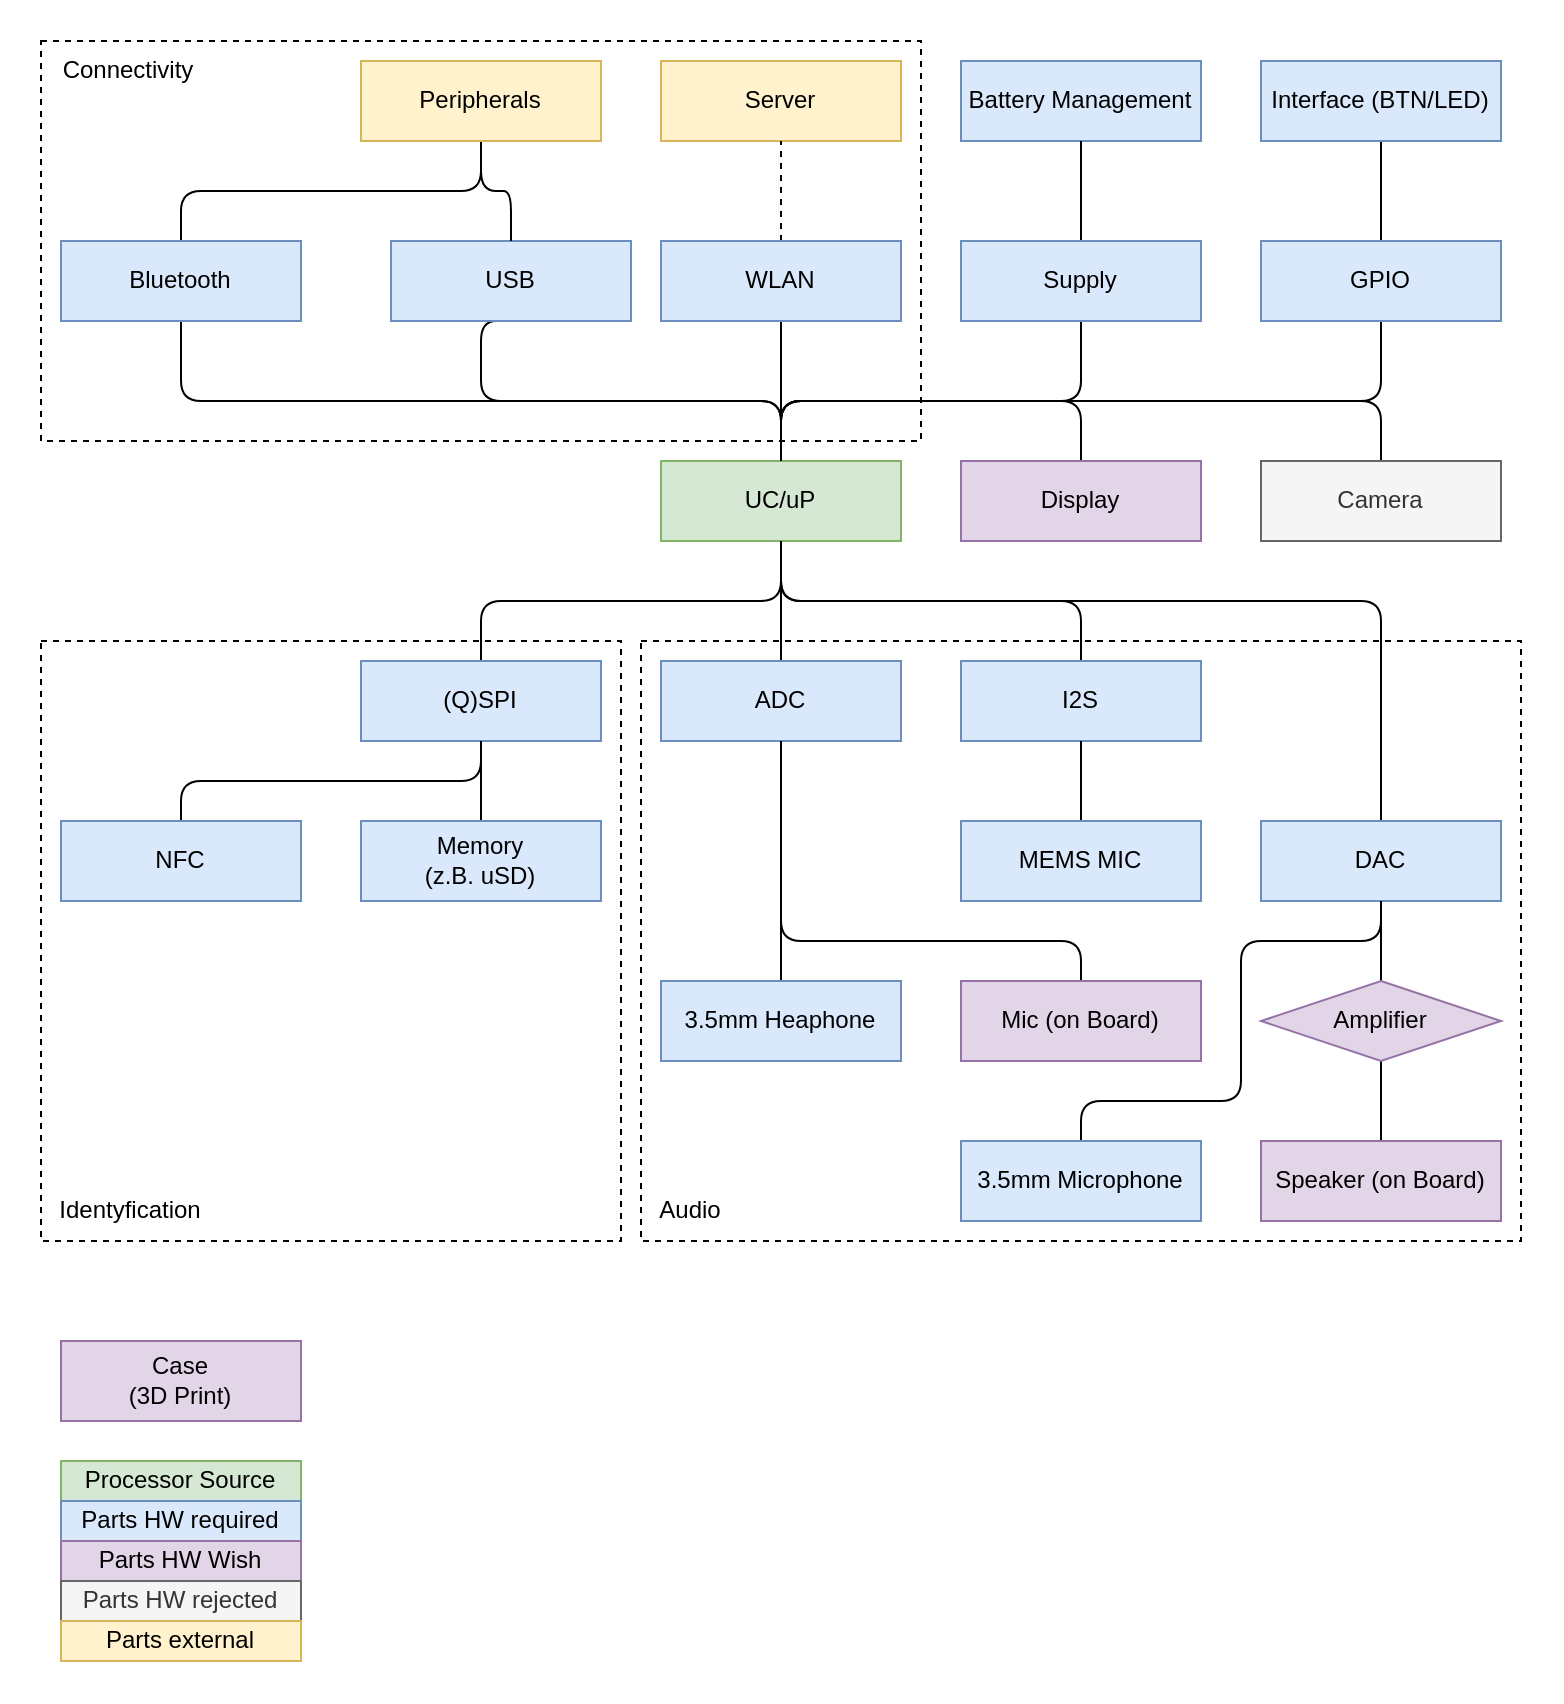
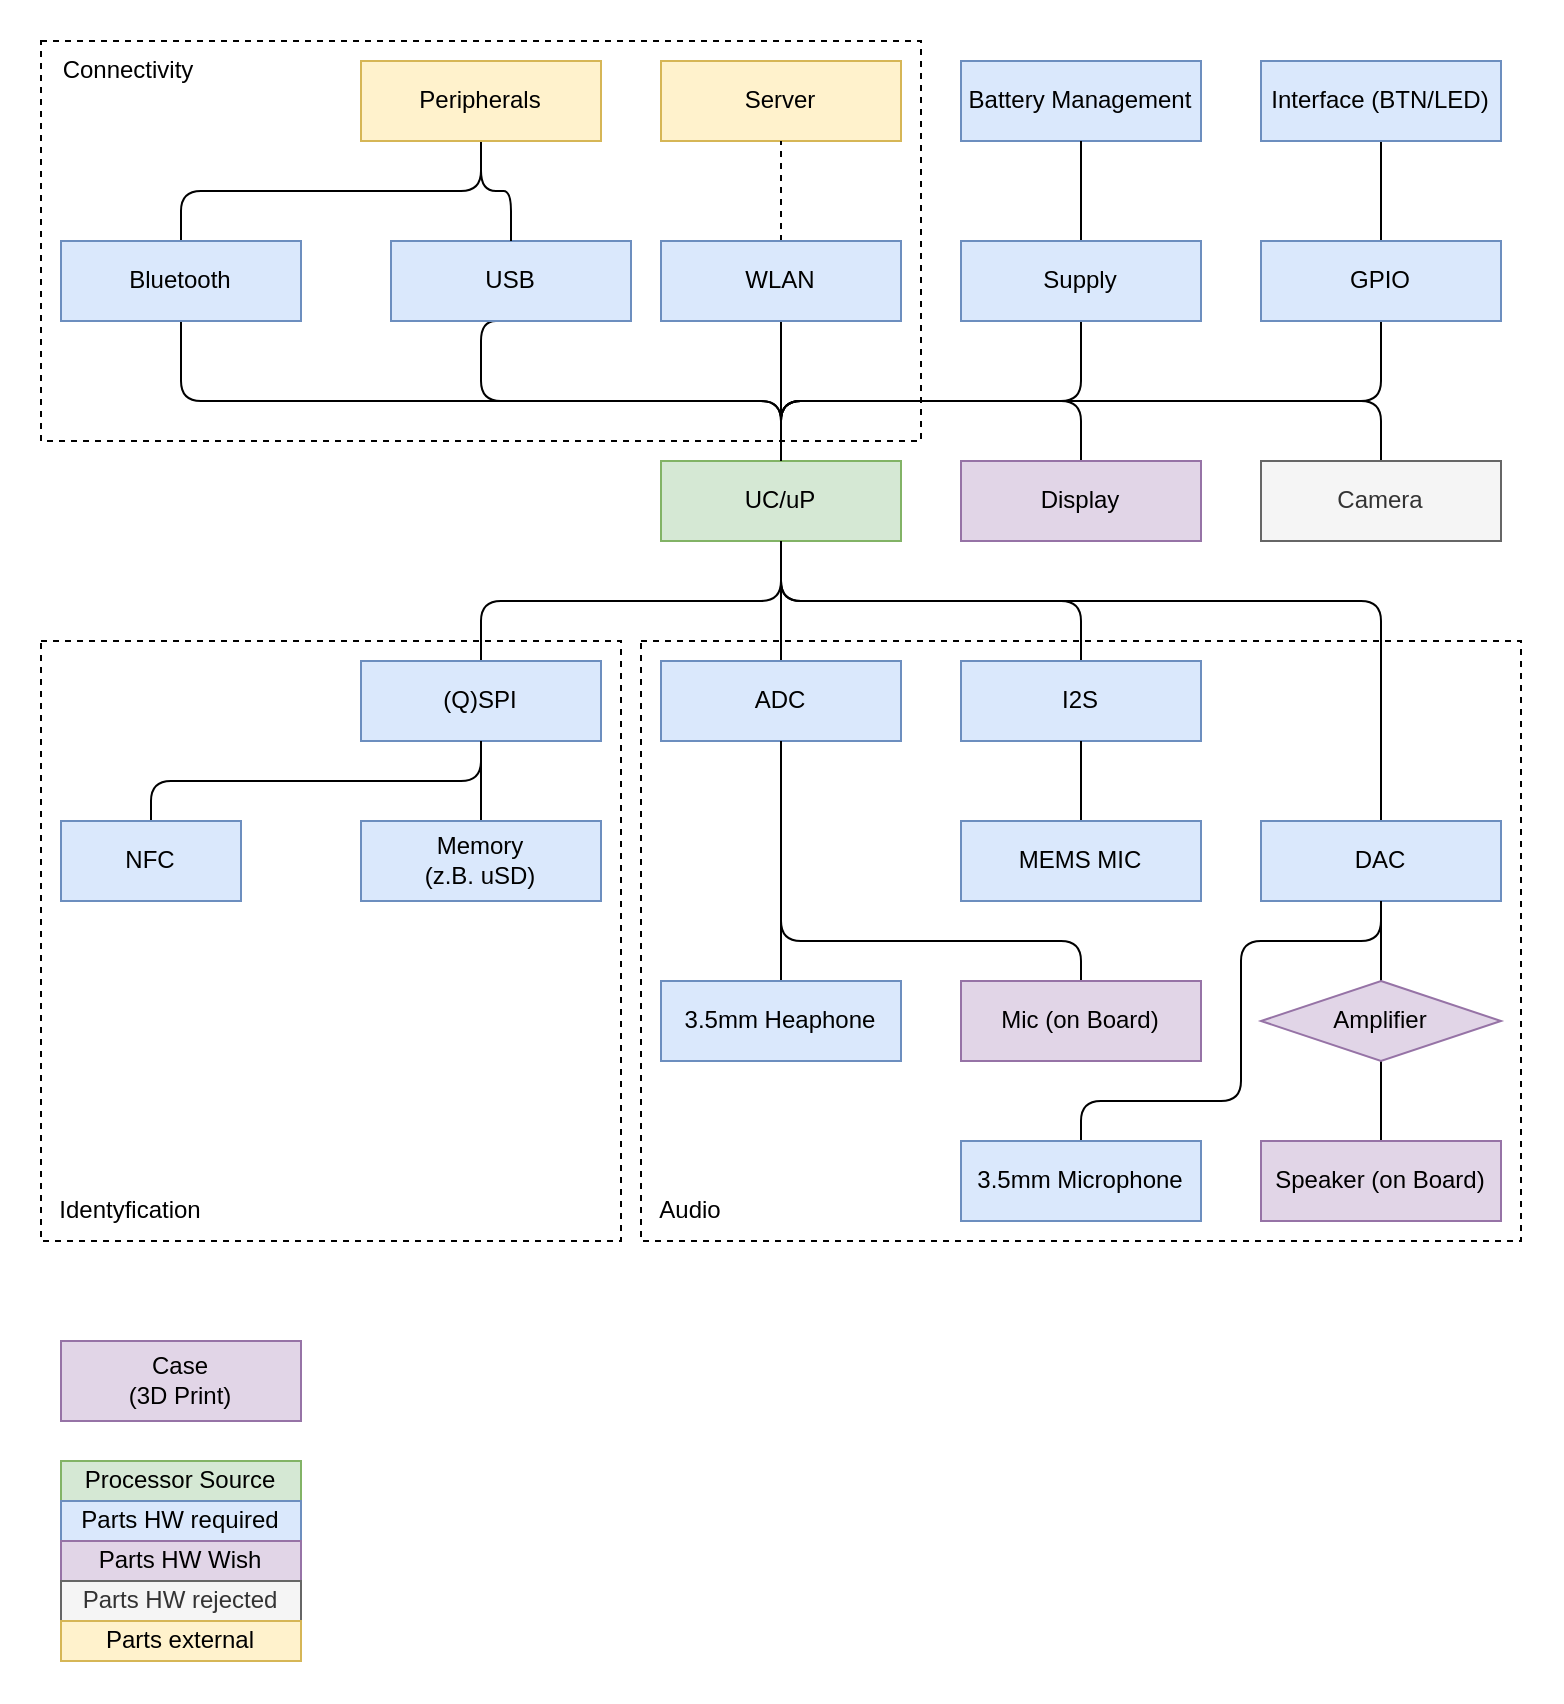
node "NFC": size 240x80 -> 180x80
